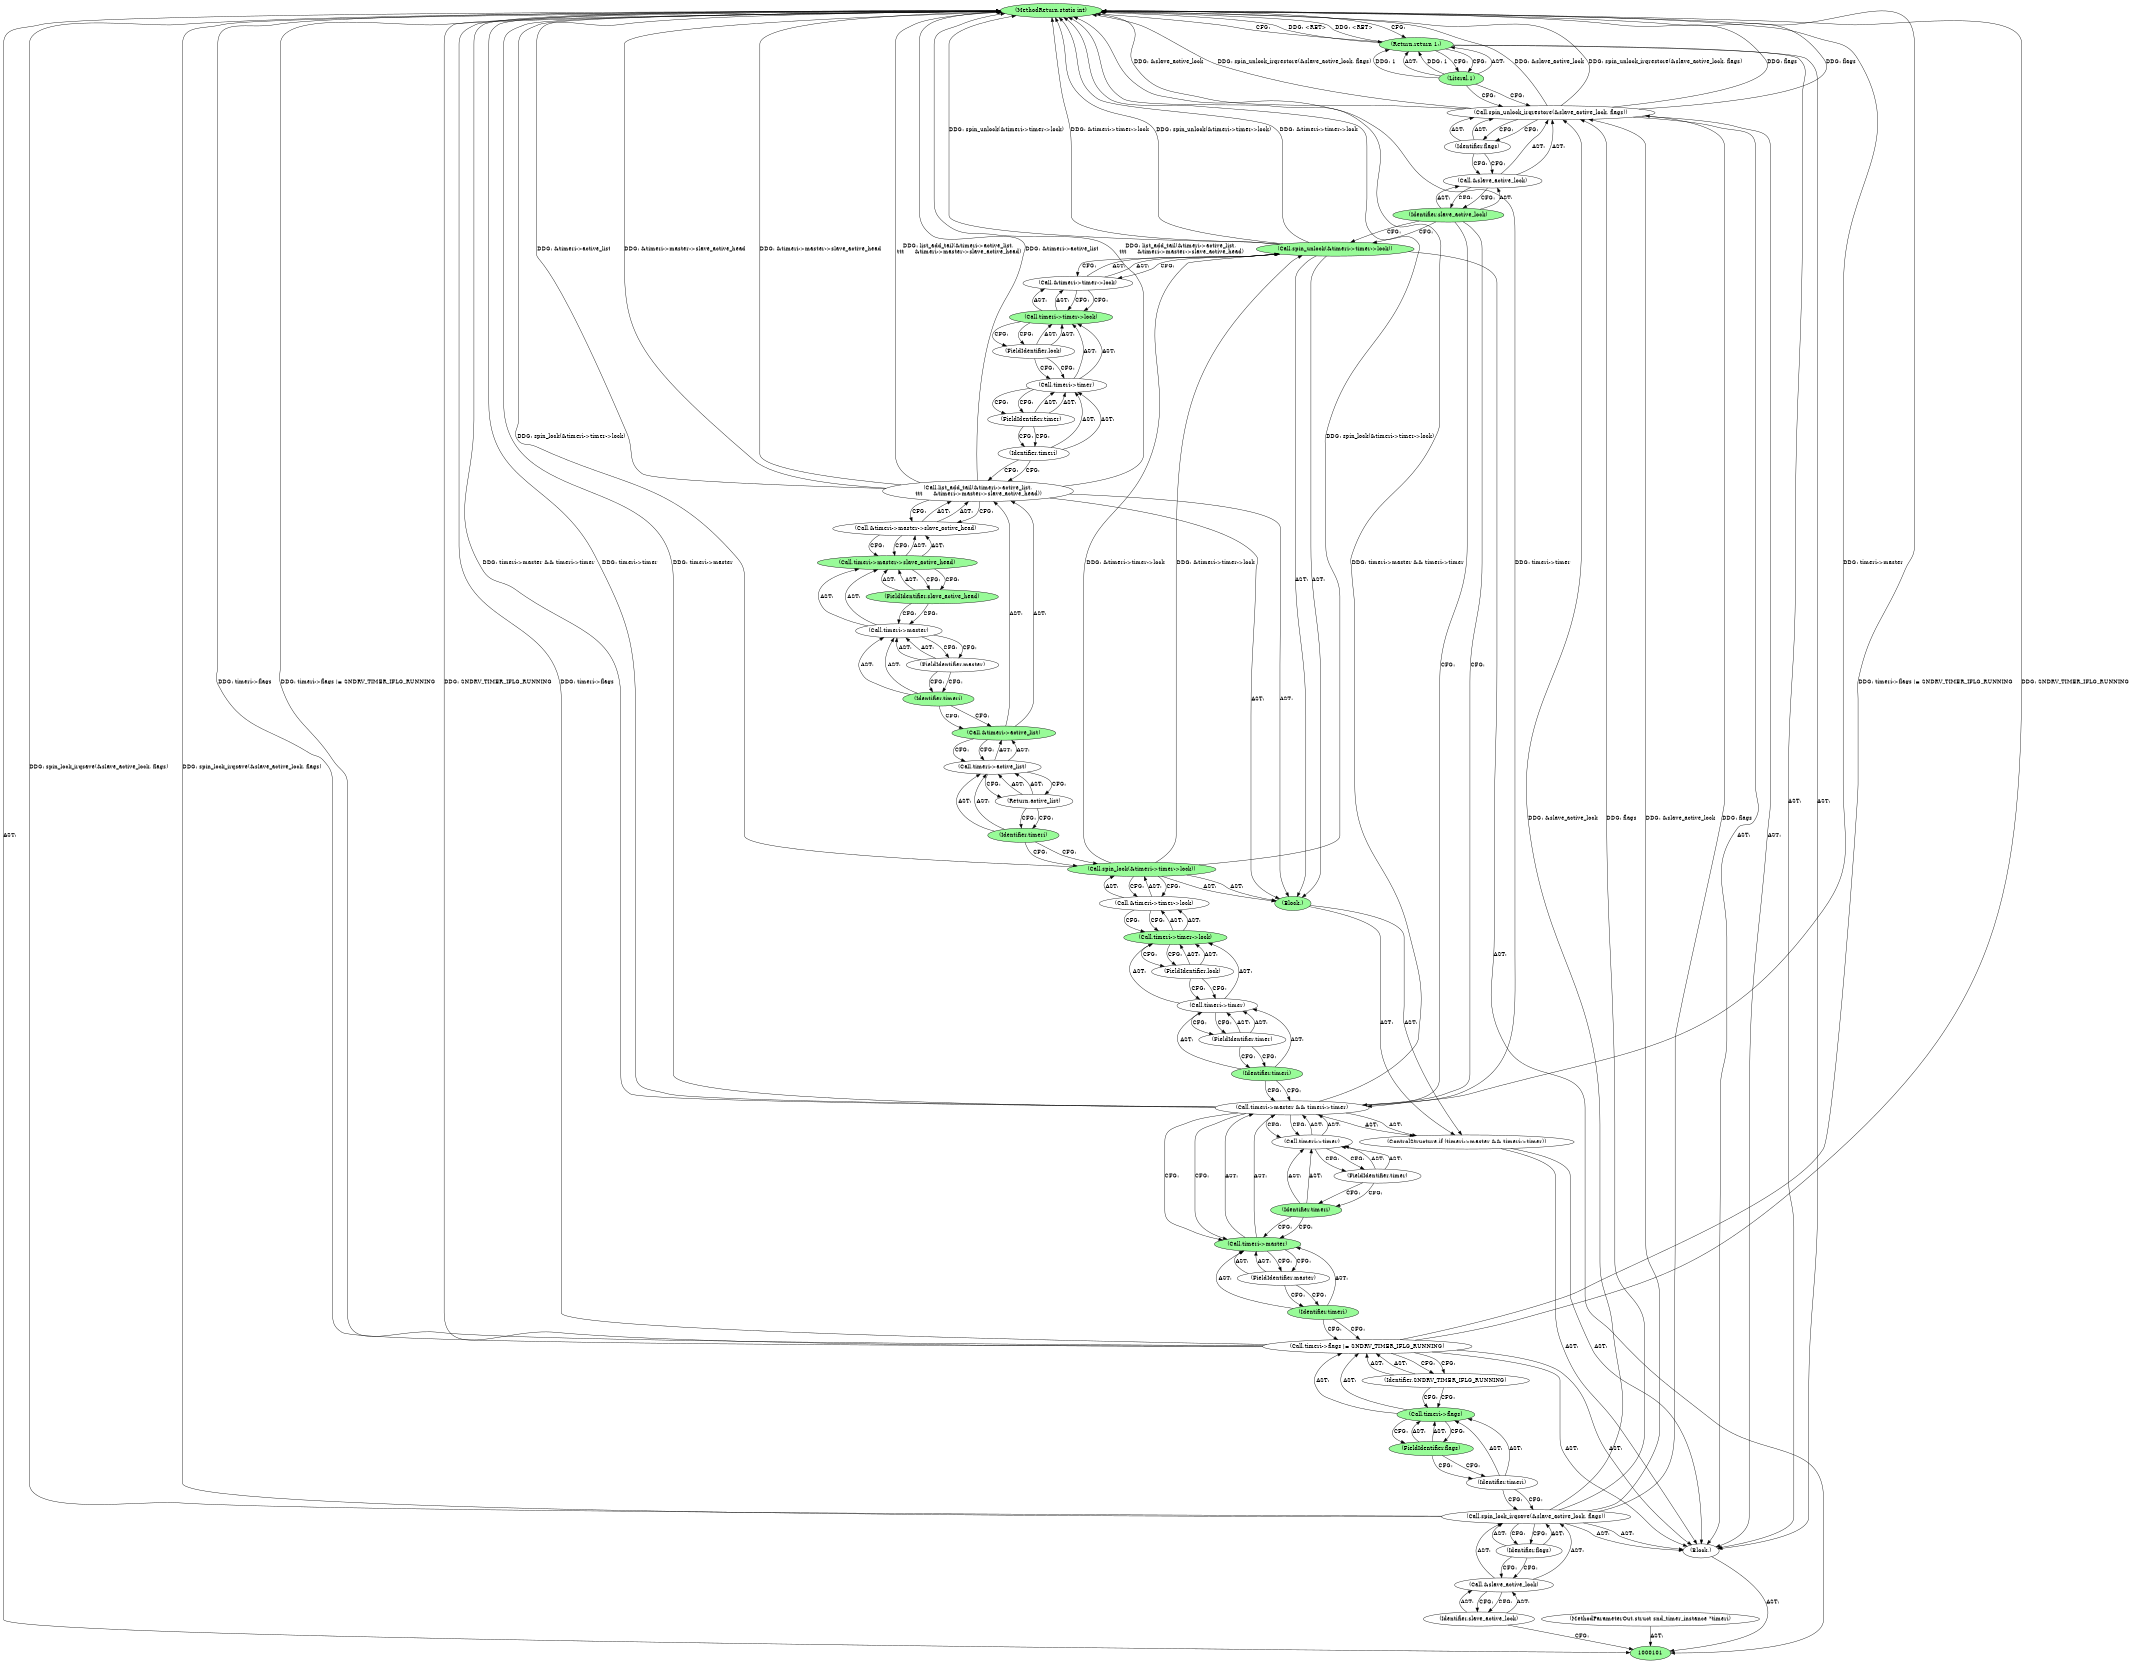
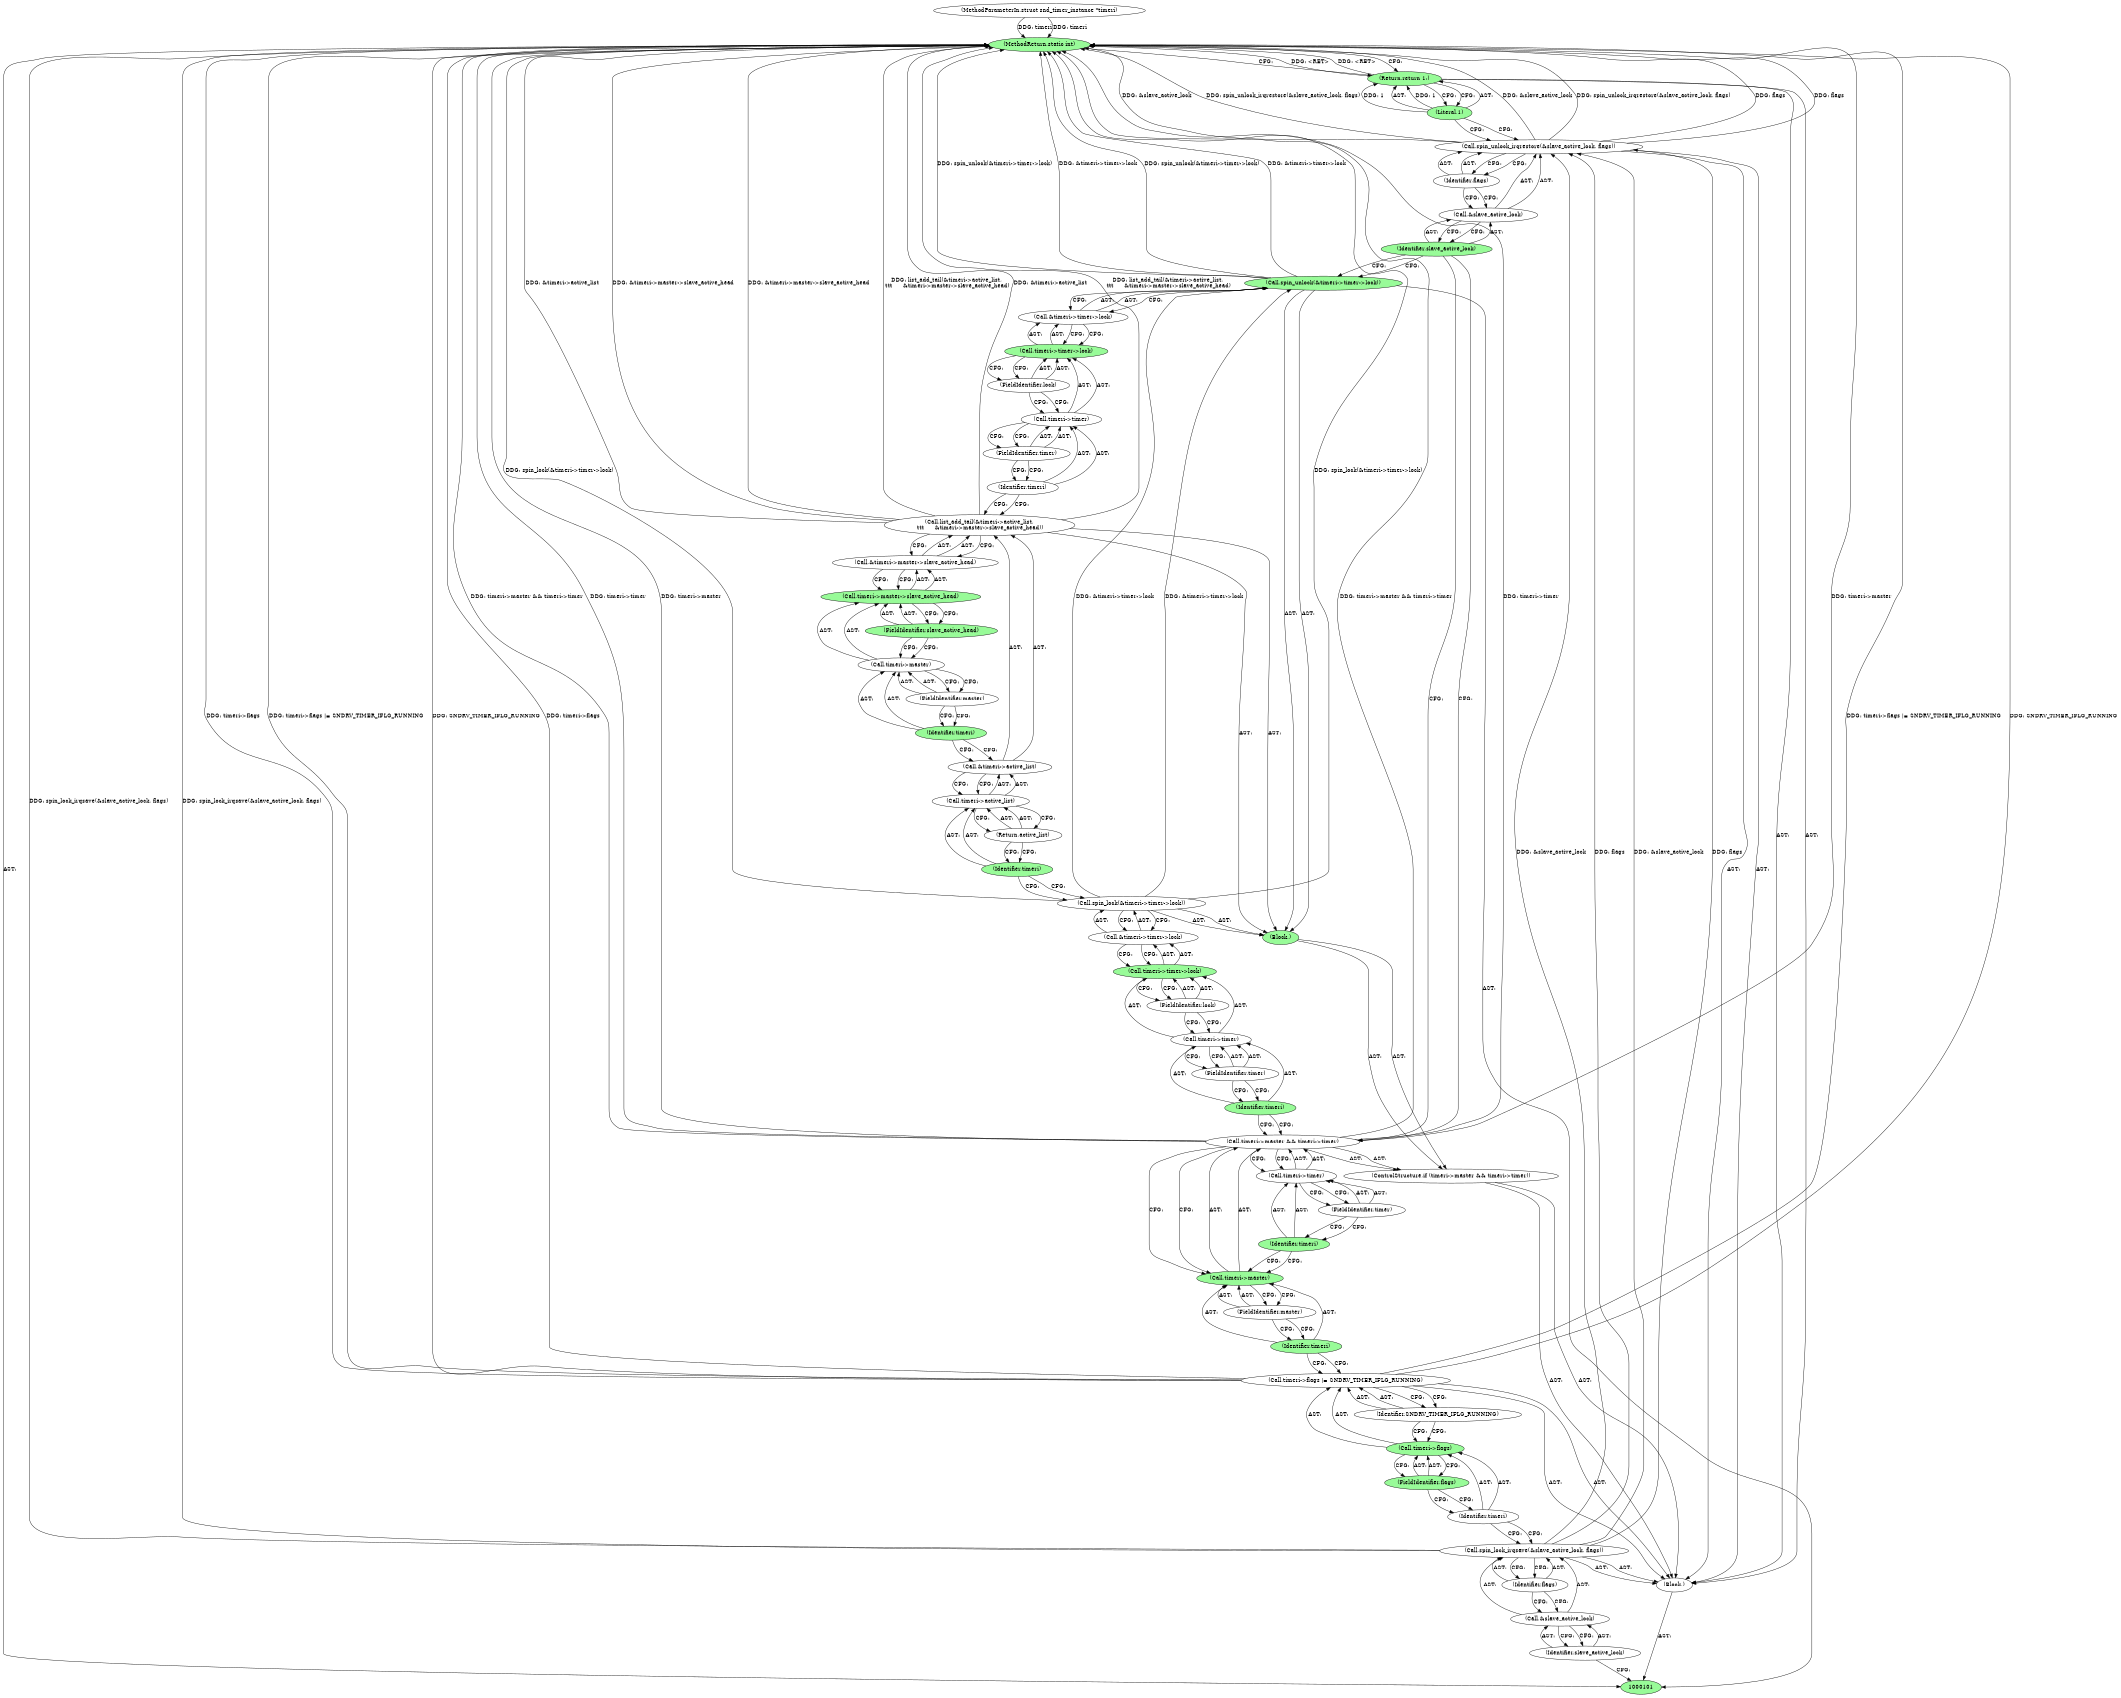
node "(MethodParameterIn,struct snd_timer_instance *timeri)": added
node "(Call,&timeri->active_list)": fillcolor palegreen -> white
node "(Call,spin_lock(&timeri->timer->lock))": fillcolor palegreen -> white
node "(MethodParameterOut,struct snd_timer_instance *timeri)": removed
